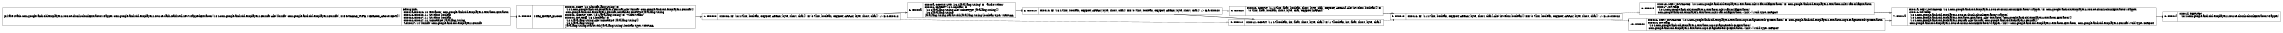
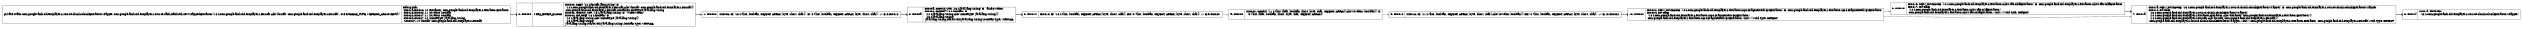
edge "6: 0x0015" -> "7: 0x001a": arrowhead onormal -> tee
edge "1: 0x0008" -> "2: 0x000a": arrowhead onormal -> tee
edge "9: 0x0020" -> "5: 0x0013": style bold -> solid
edge "5: 0x0013" -> "6: 0x0015": now "10: 0x0022" -> "6: 0x0015"
node "7: 0x001a": text "1x001c: INVOKE" -> "0x001c: INVOKE"
edge "5: 0x0013" -> "10: 0x0022": style solid -> bold
edge "10: 0x0022" -> "7: 0x001a": style bold -> solid
node "4: 0x0012": removed
